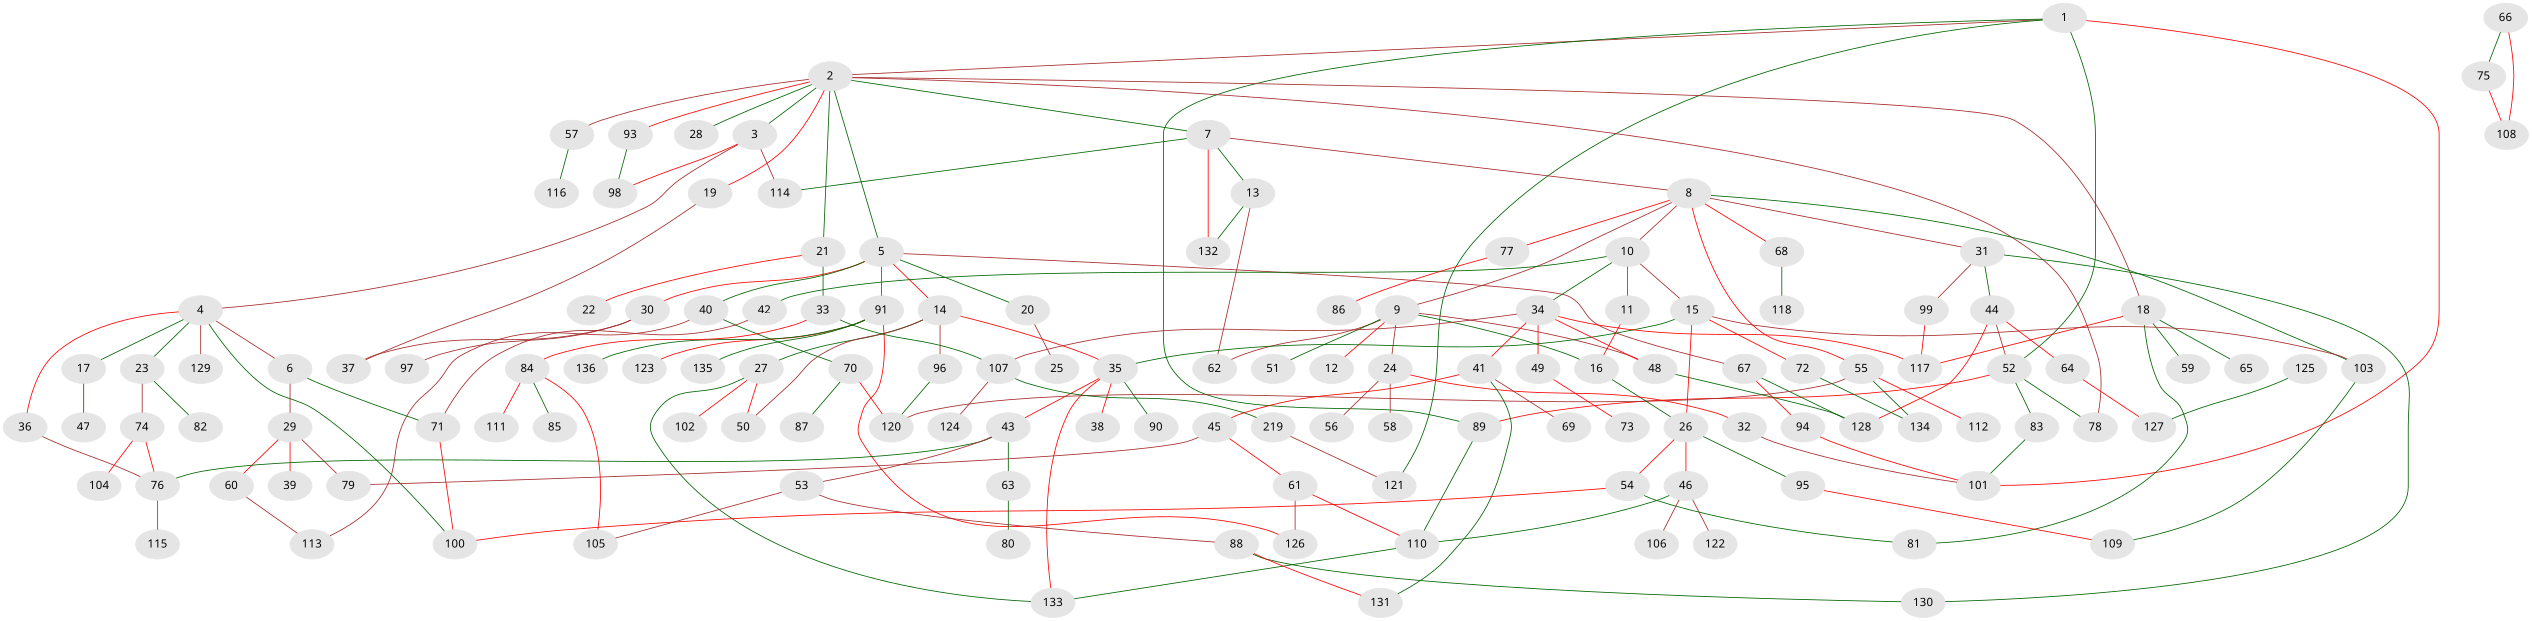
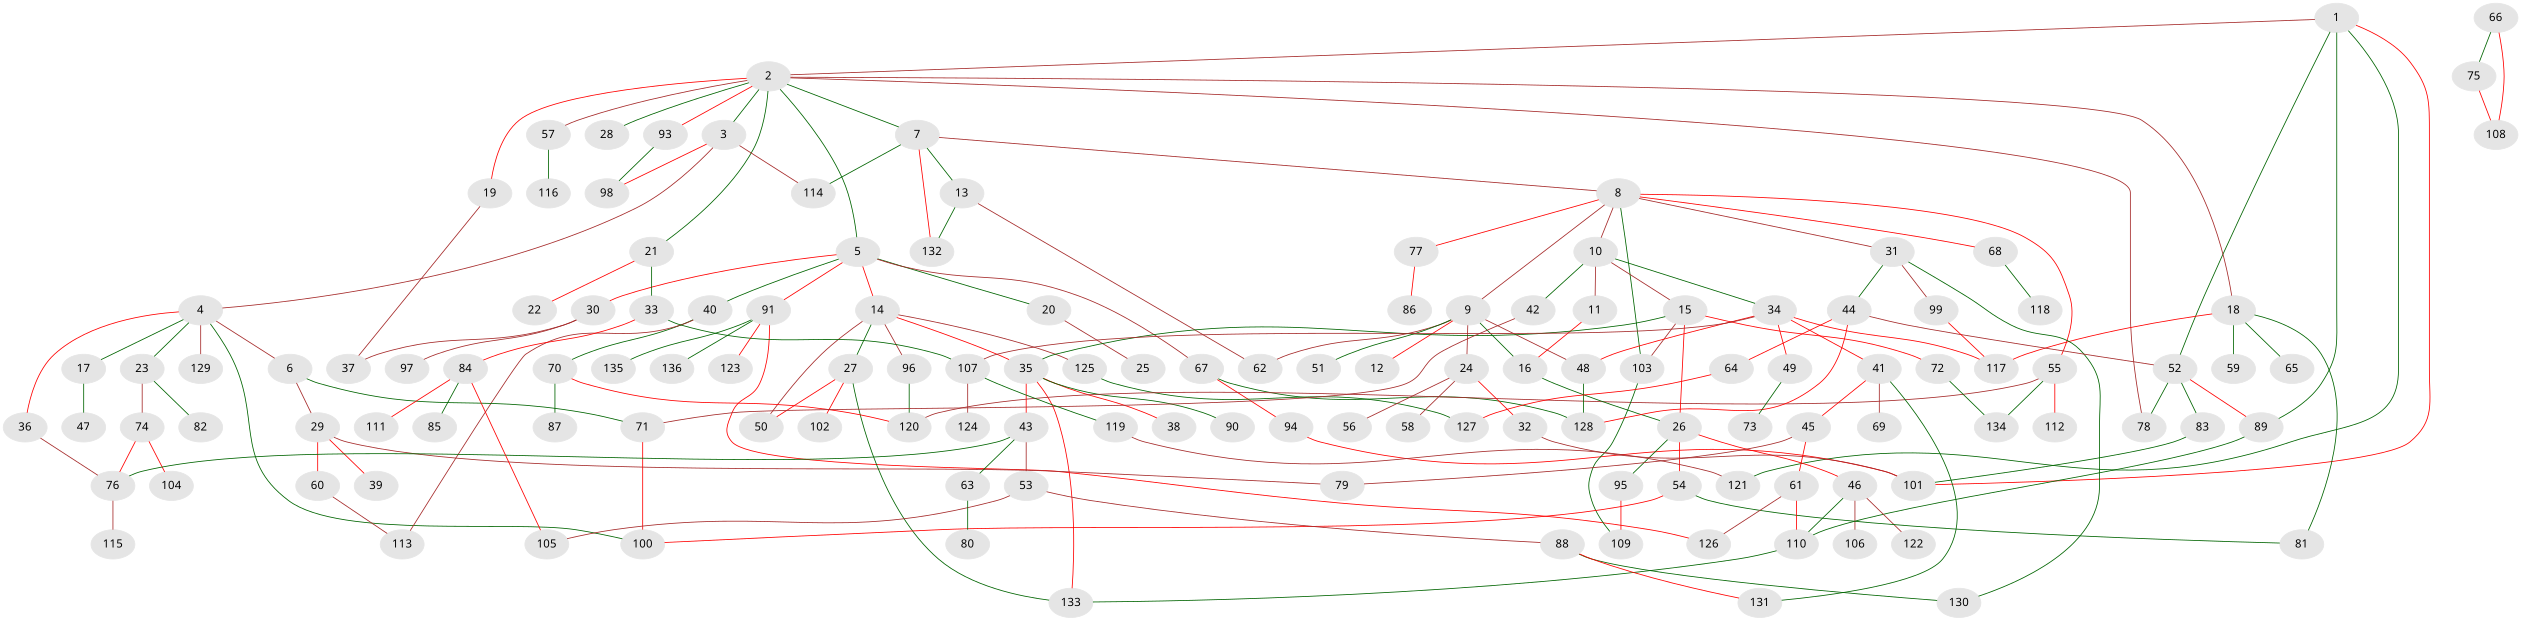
edge "14" -- "125": added
edge "49" -- "73": color red -> darkgreen
node "219": label "219" -> "119"
